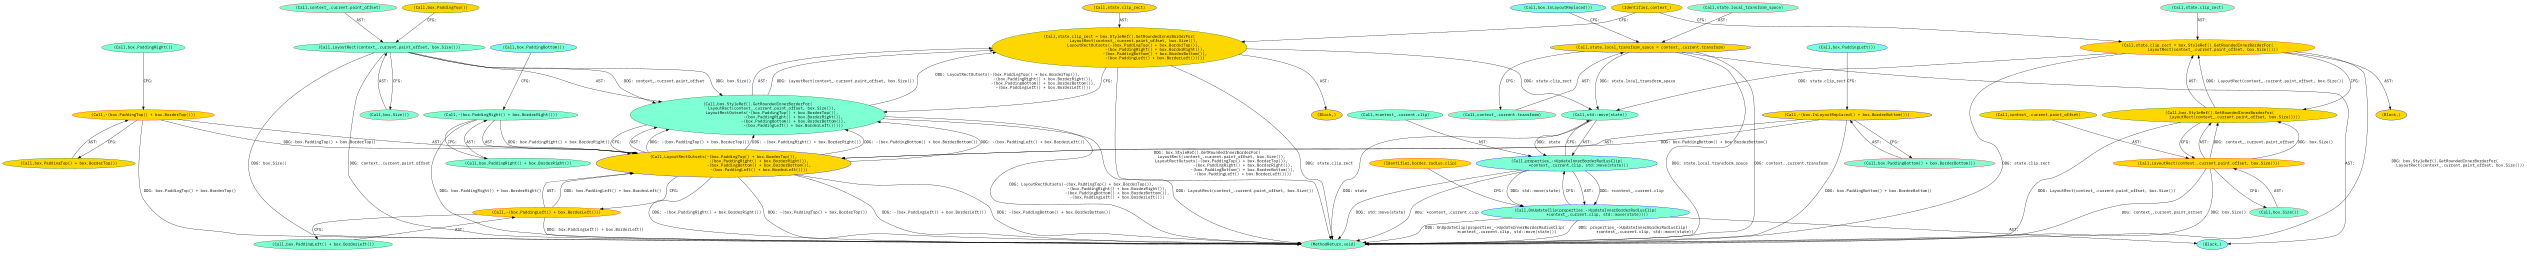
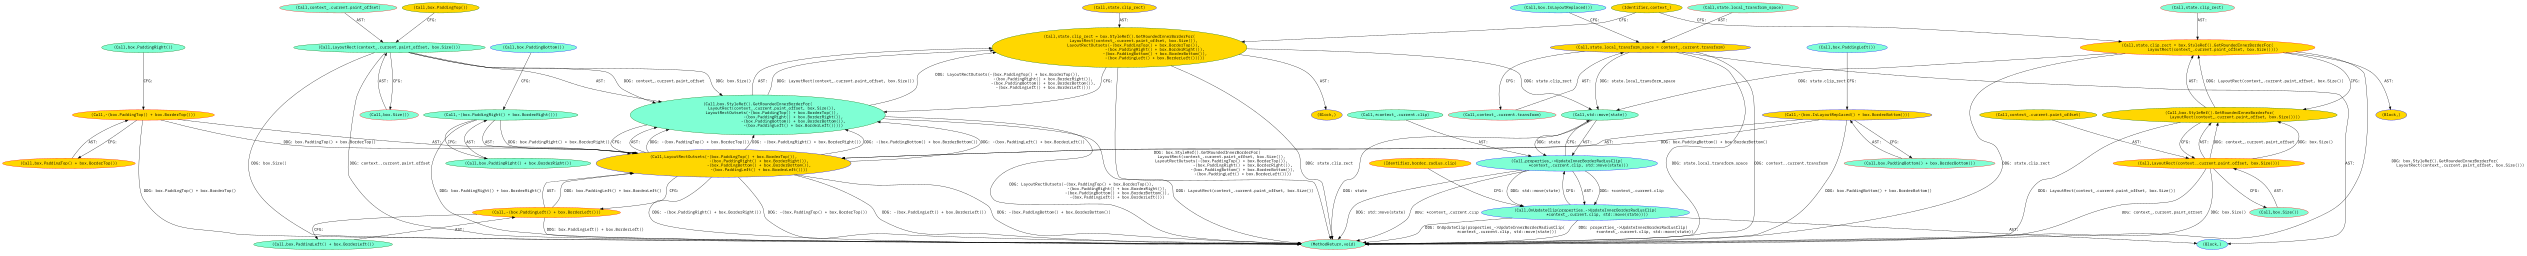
node "(Call,box.PaddingTop() + box.BorderTop())": color darkgreen -> red
